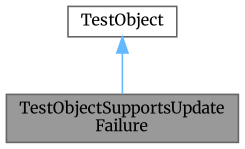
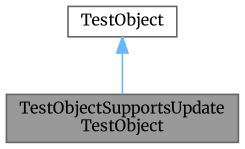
node "TestObjectSupportsUpdate Failure": label "TestObjectSupportsUpdate Failure" -> "TestObjectSupportsUpdate TestObject"
